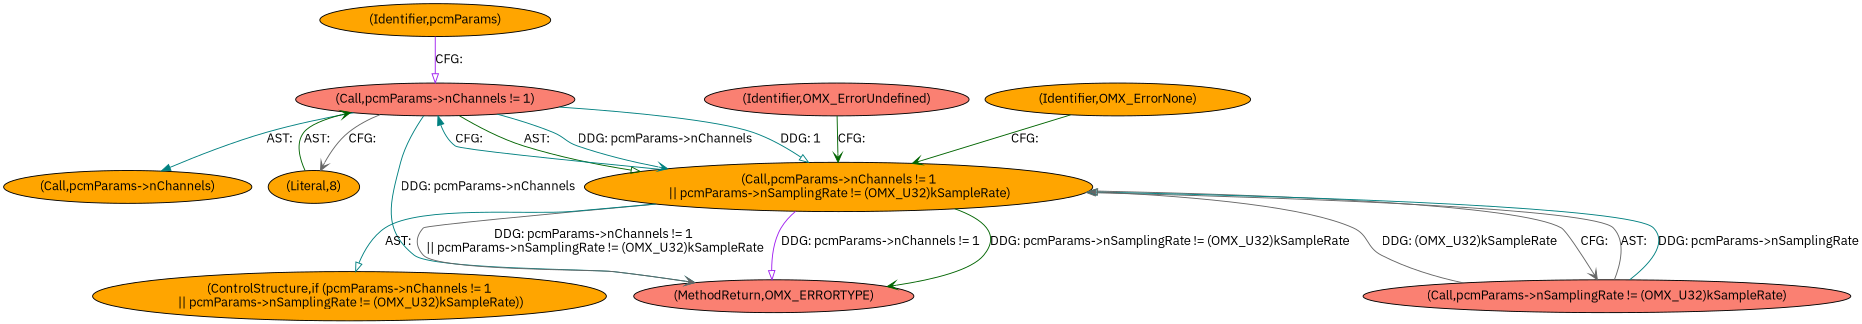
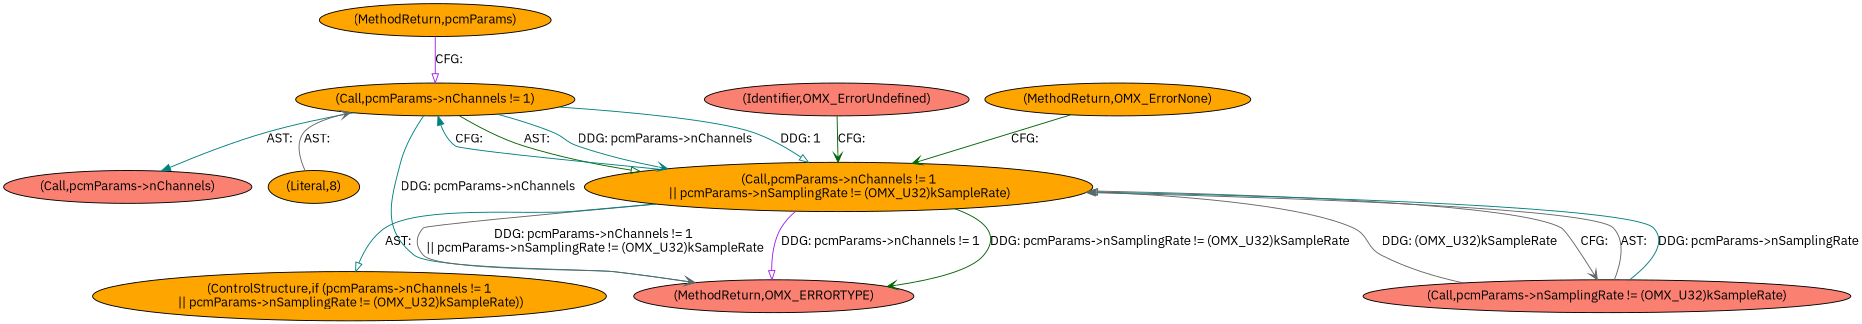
node "(Identifier,pcmParams)": label "(Identifier,pcmParams)" -> "(MethodReturn,pcmParams)"
node "(Call,pcmParams->nChannels != 1)": fillcolor salmon -> orange
node "(Identifier,OMX_ErrorNone)": label "(Identifier,OMX_ErrorNone)" -> "(MethodReturn,OMX_ErrorNone)"
edge "(Literal,8)" -> "(Call,pcmParams->nChannels != 1)": color darkgreen -> gray40
edge "(Call,pcmParams->nChannels != 1)" -> "(Literal,8)": removed, label "CFG:"
node "(Call,pcmParams->nChannels)": fillcolor orange -> salmon
